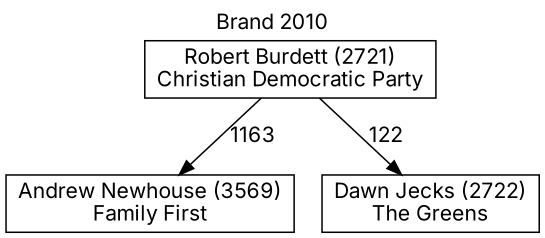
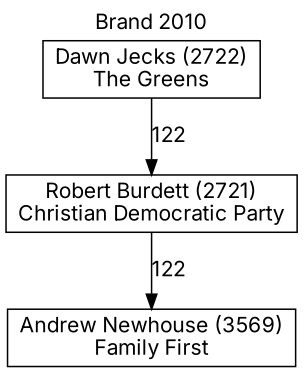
edge "Robert Burdett (2721) Christian Democratic Party" -> "Dawn Jecks (2722) The Greens": reversed
edge "Robert Burdett (2721) Christian Democratic Party" -> "Andrew Newhouse (3569) Family First": label "1163" -> "122"
